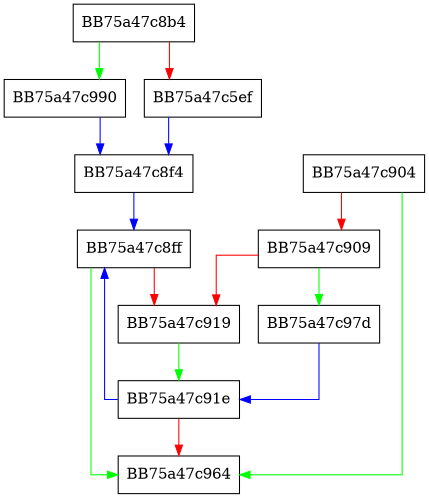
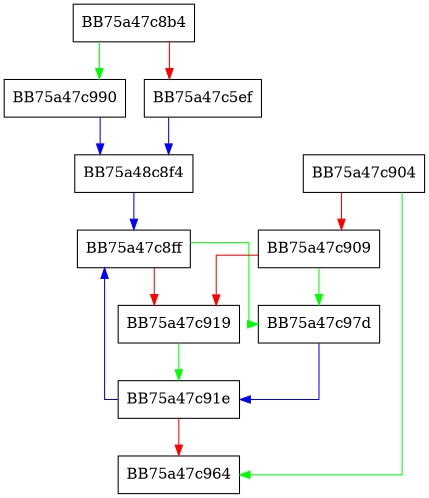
node "BB75a47c8f4": label "BB75a47c8f4" -> "BB75a48c8f4"
edge "BB75a47c8ff" -> "BB75a47c964": now "BB75a47c8ff" -> "BB75a47c97d"
